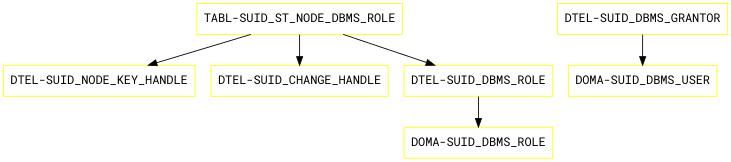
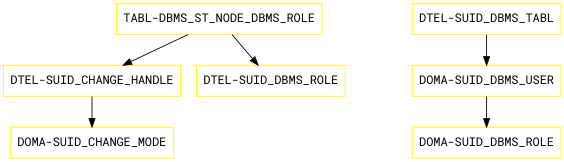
node "TABL-SUID_ST_NODE_DBMS_ROLE": label "TABL-SUID_ST_NODE_DBMS_ROLE" -> "TABL-DBMS_ST_NODE_DBMS_ROLE"
node "DTEL-SUID_DBMS_GRANTOR": label "DTEL-SUID_DBMS_GRANTOR" -> "DTEL-SUID_DBMS_TABL"
node "DTEL-SUID_NODE_KEY_HANDLE": removed
edge "DTEL-SUID_DBMS_ROLE" -> "DOMA-SUID_DBMS_ROLE": now "DOMA-SUID_DBMS_USER" -> "DOMA-SUID_DBMS_ROLE"
node "DOMA-SUID_CHANGE_MODE": added
